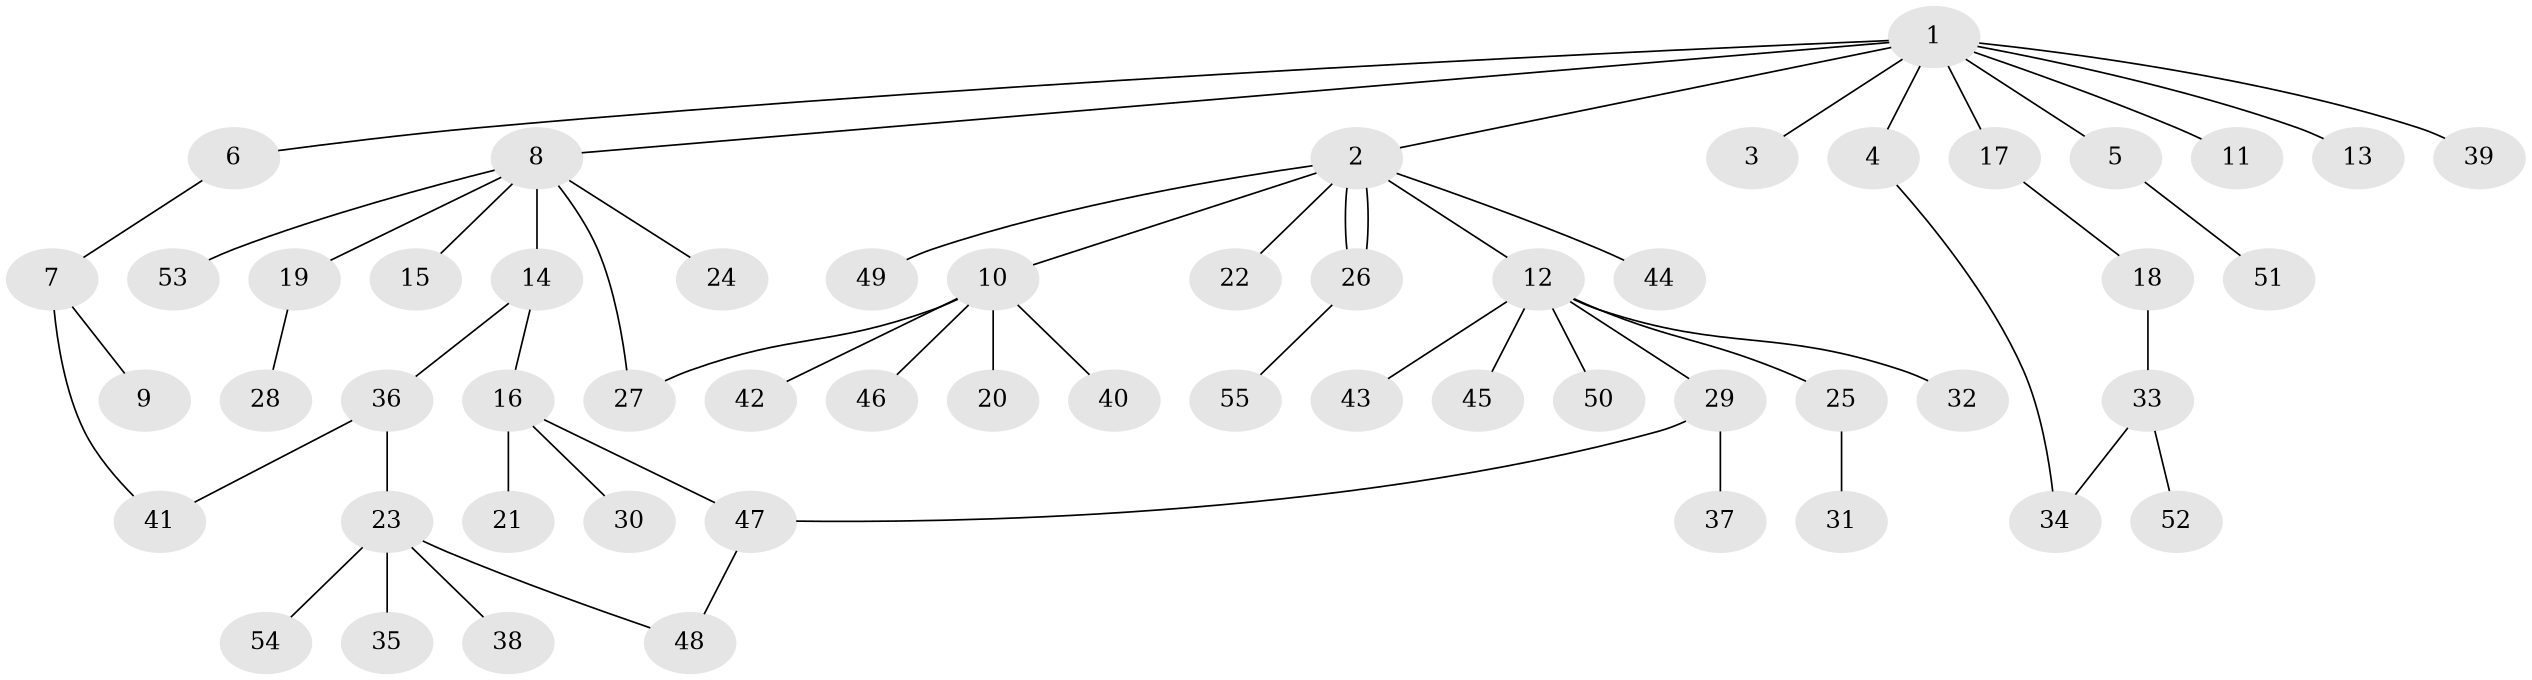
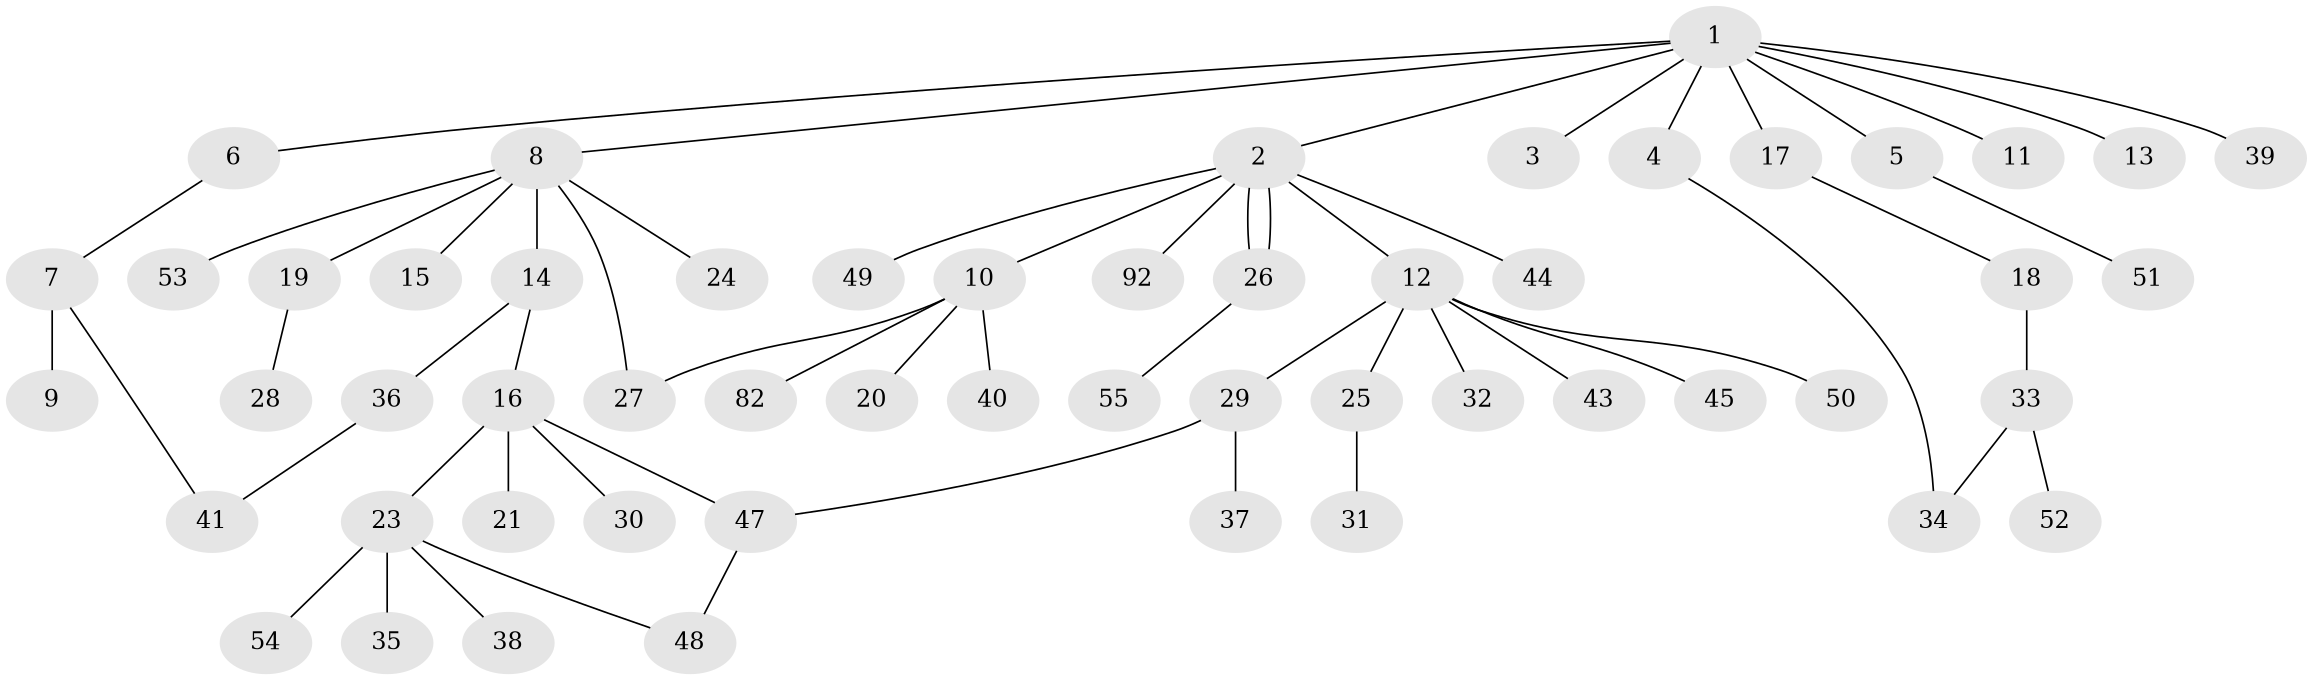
node "22": label "22" -> "92"
node "42": label "42" -> "82"
node "46": removed
edge "36" -- "23": now "16" -- "23"
